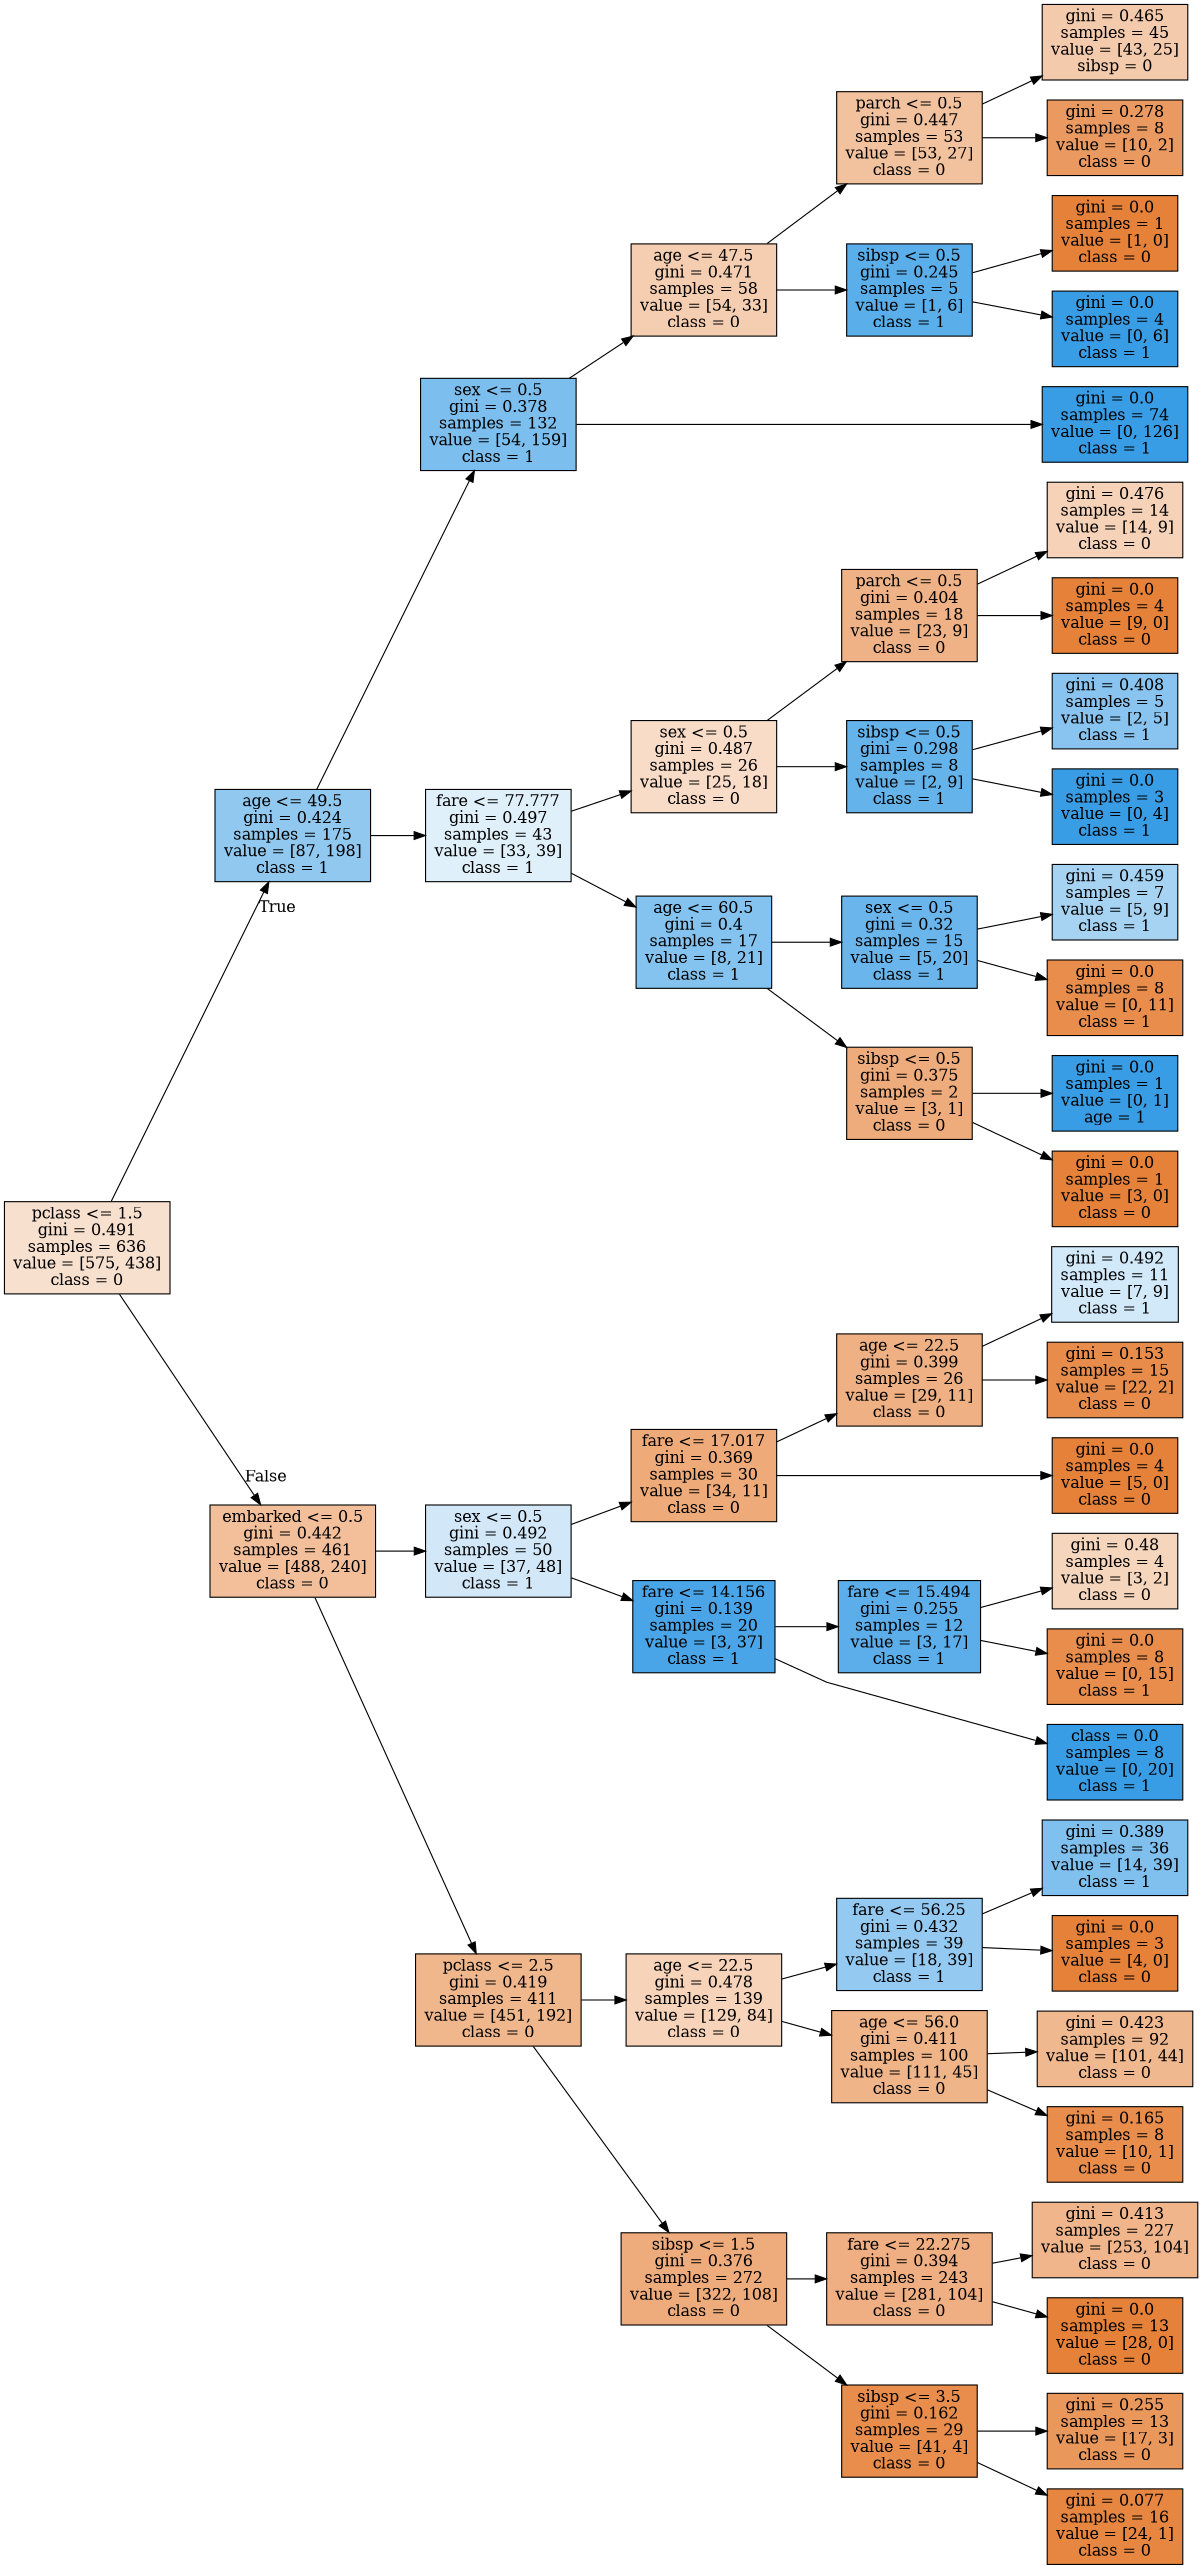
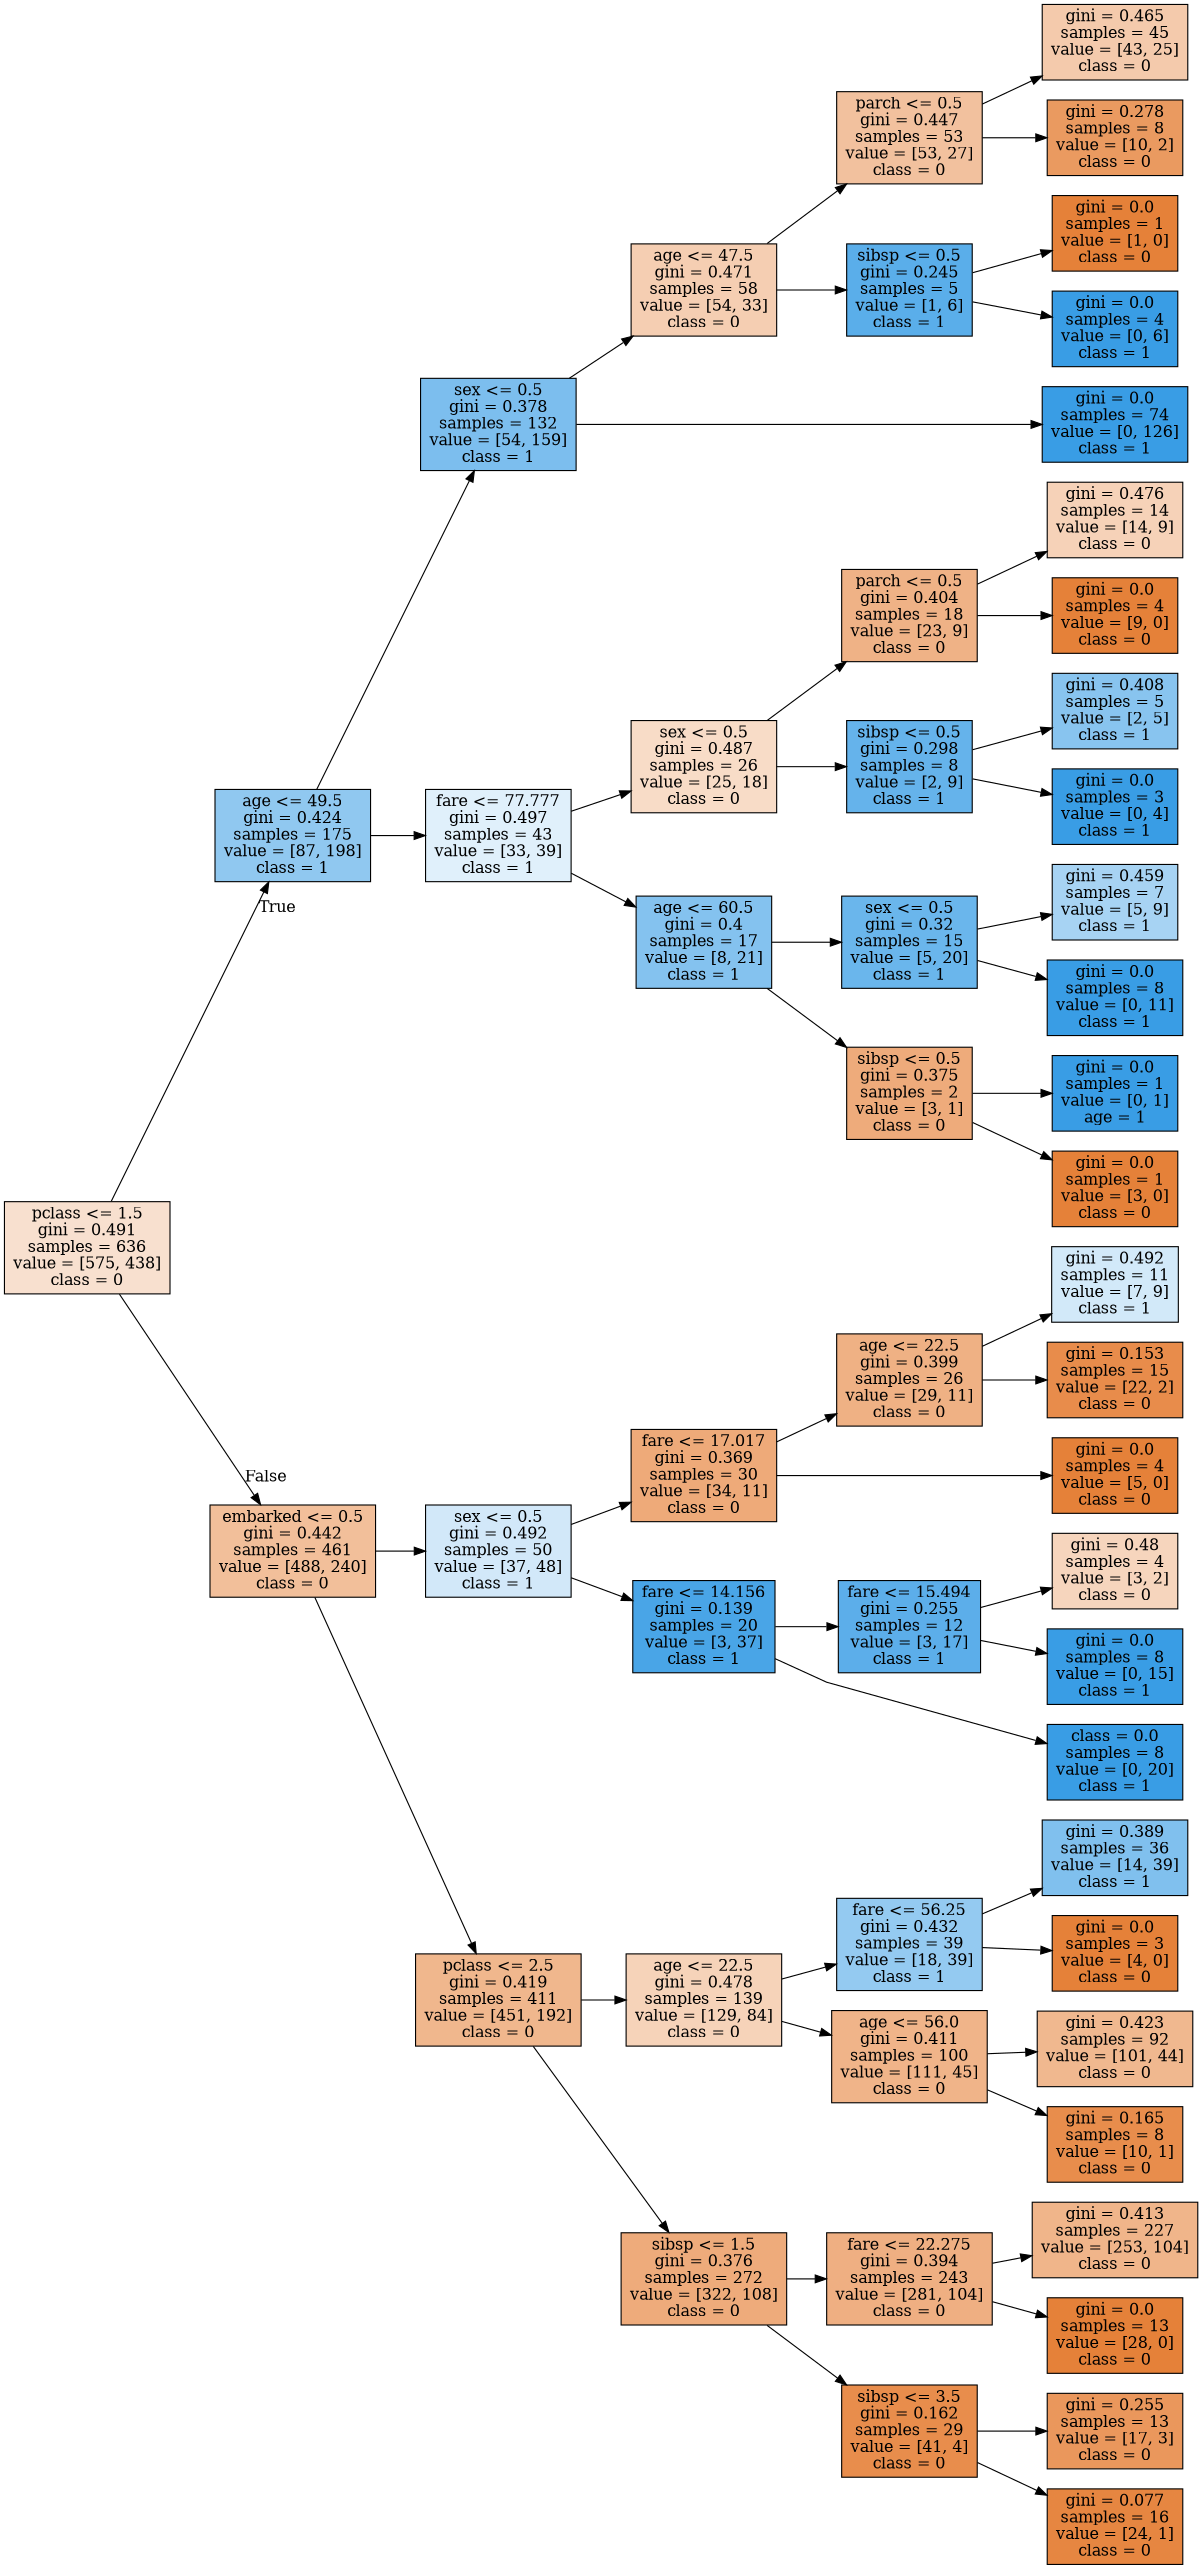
node "gini = 0.465 samples = 45 value = [43, 25] sibsp = 0": label "gini = 0.465 samples = 45 value = [43, 25] sibsp = 0" -> "gini = 0.465 samples = 45 value = [43, 25] class = 0"
node "gini = 0.0 samples = 8 value = [0, 11] class = 1": fillcolor #e58139e6 -> #399de5ff
node "gini = 0.0 samples = 8 value = [0, 15] class = 1": fillcolor #e58139e6 -> #399de5ff
